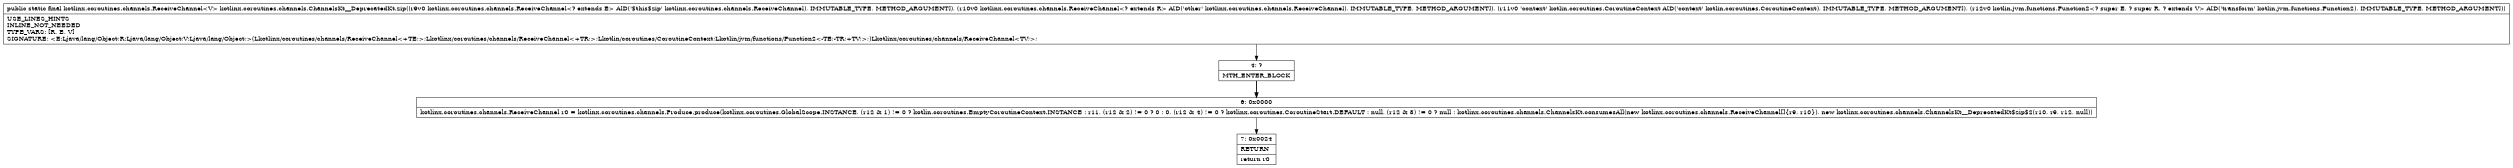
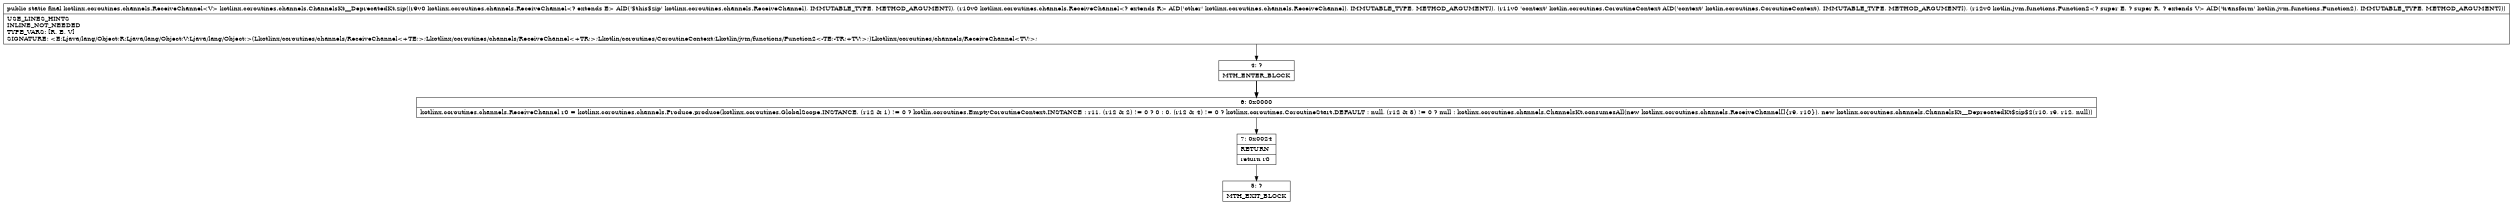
node "5: ?": added
